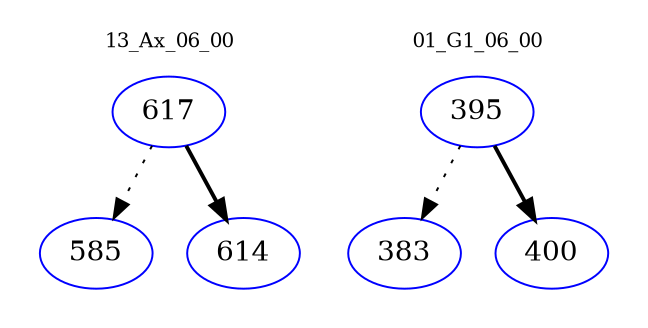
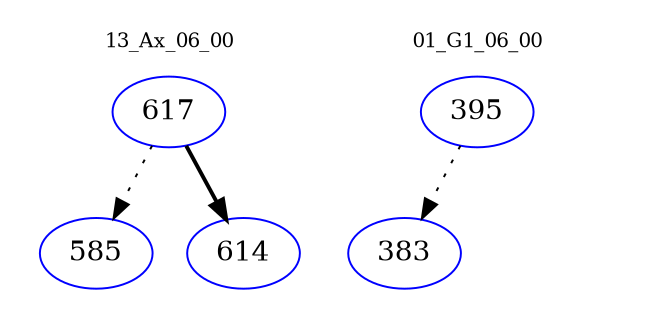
node "400": removed
